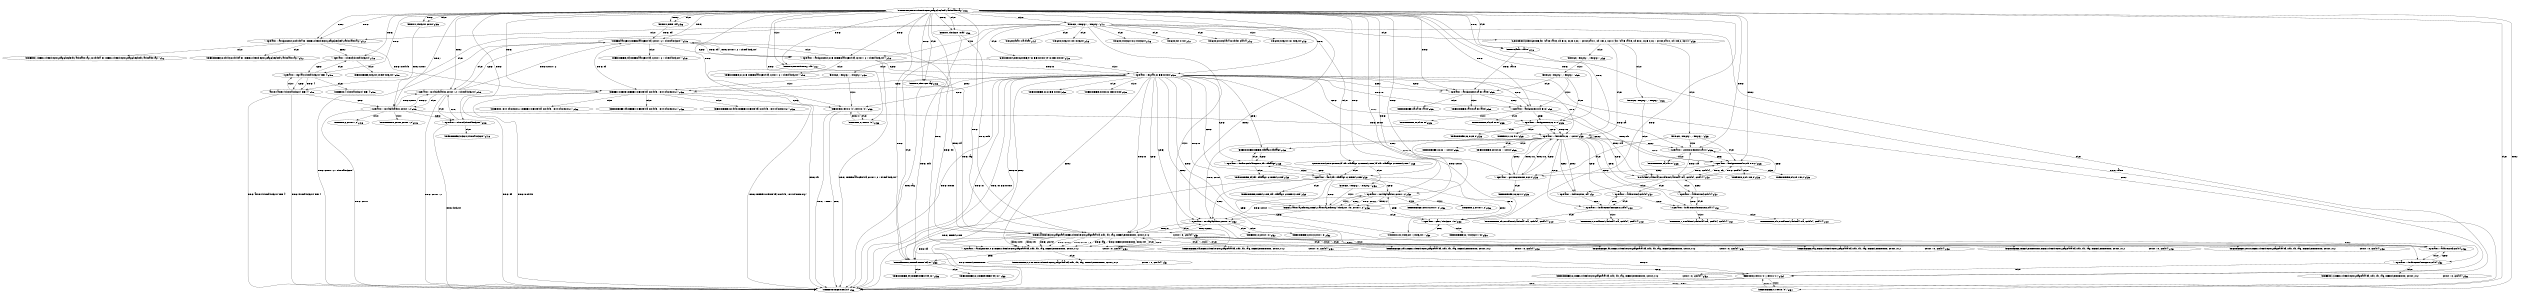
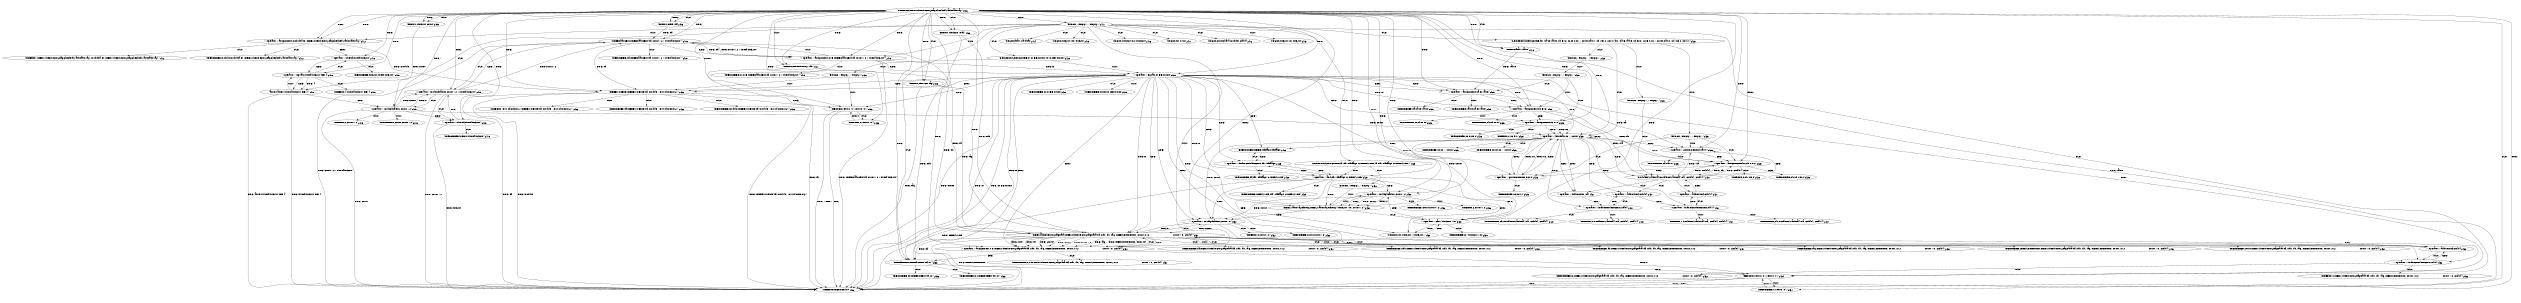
edge "(METHOD,TIFFWriteDirectoryTagCheckedSrationalArray)" -> "(RETURN,return (0);,return (0);)": label "DDG: " -> "NULL: "
edge "(<operator>.lessThan,nc < count)" -> "(<operator>.addressOf,&nb[1])": removed, label "CDG:"
edge "(<operator>.cast,(uint32_t *)m)" -> "(UNKNOWN,uint32_t *,uint32_t *)": added, label "AST:"
